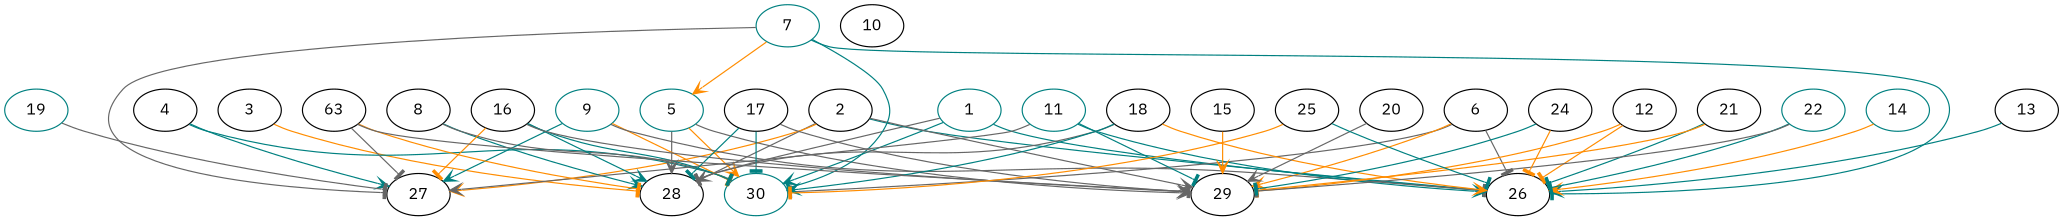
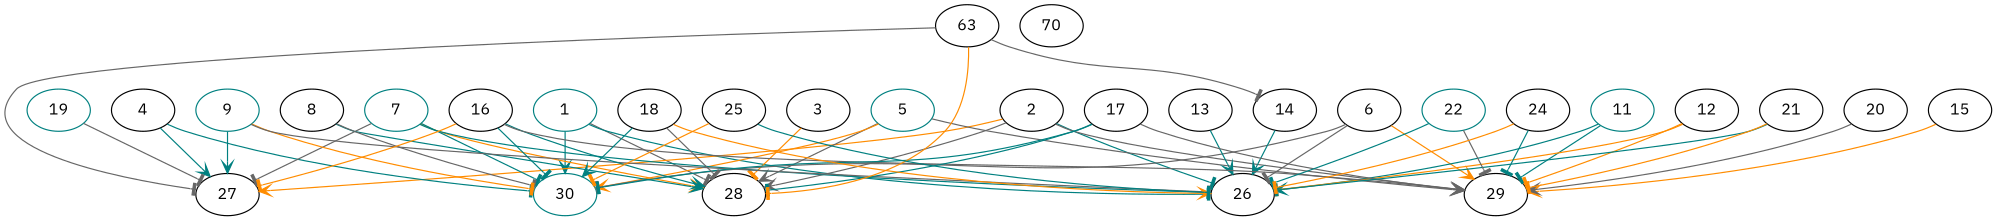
node "10": label "10" -> "70"
edge "7" -> "5": now "7" -> "28"
node "14": color teal -> black
edge "11" -> "27": removed
edge "14" -> "26": color darkorange -> teal
edge "63" -> "29": now "63" -> "14"
